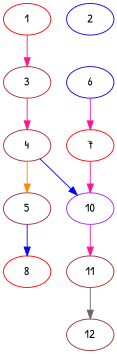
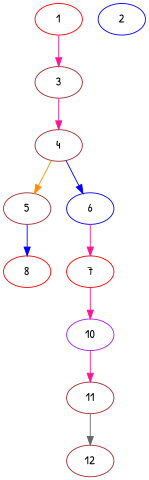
edge "4" -> "10": now "4" -> "6"
